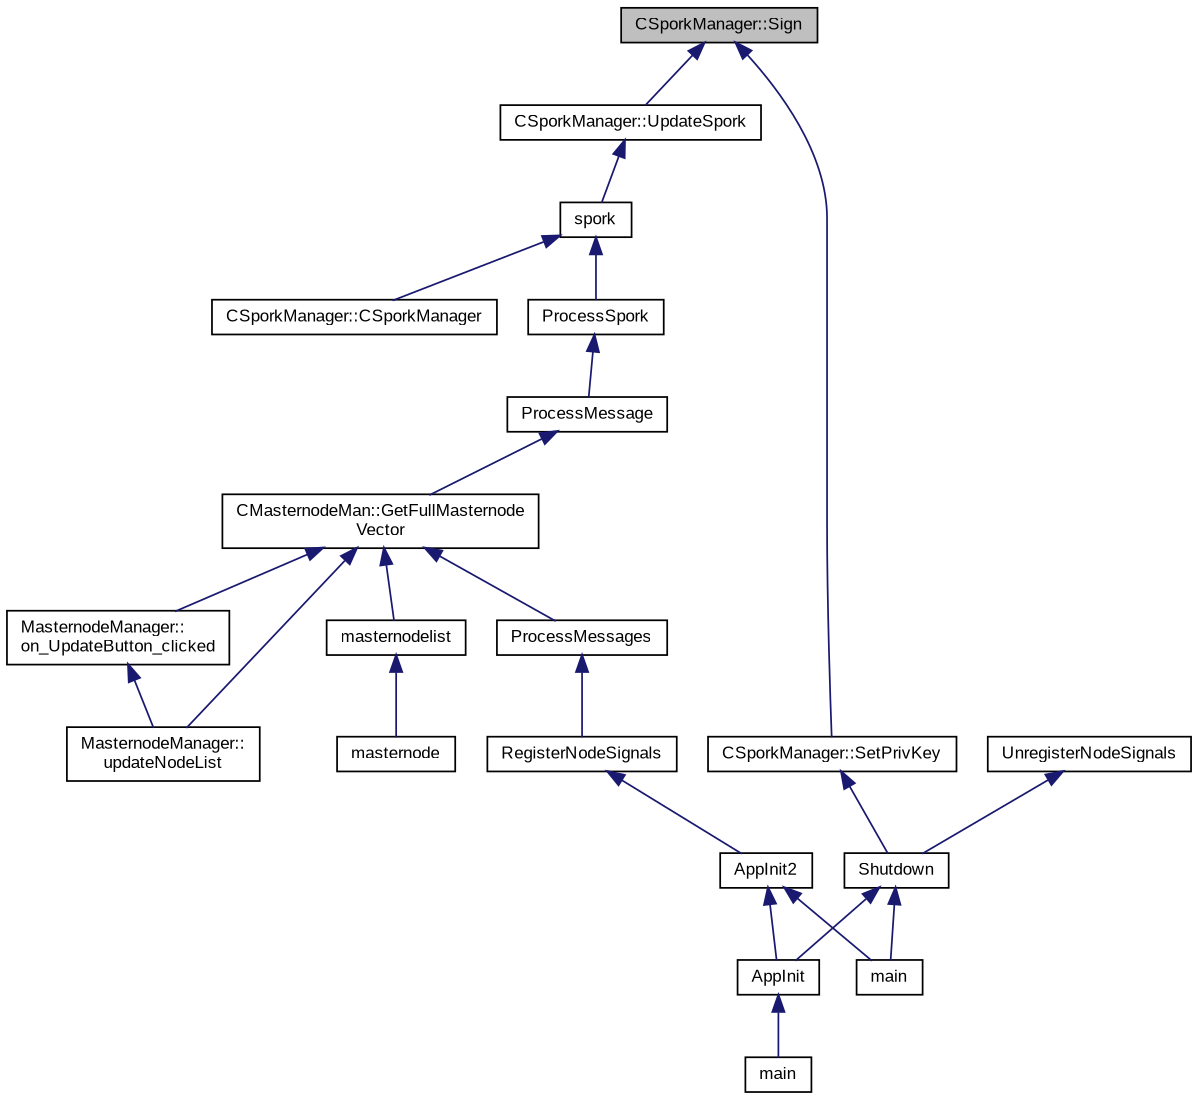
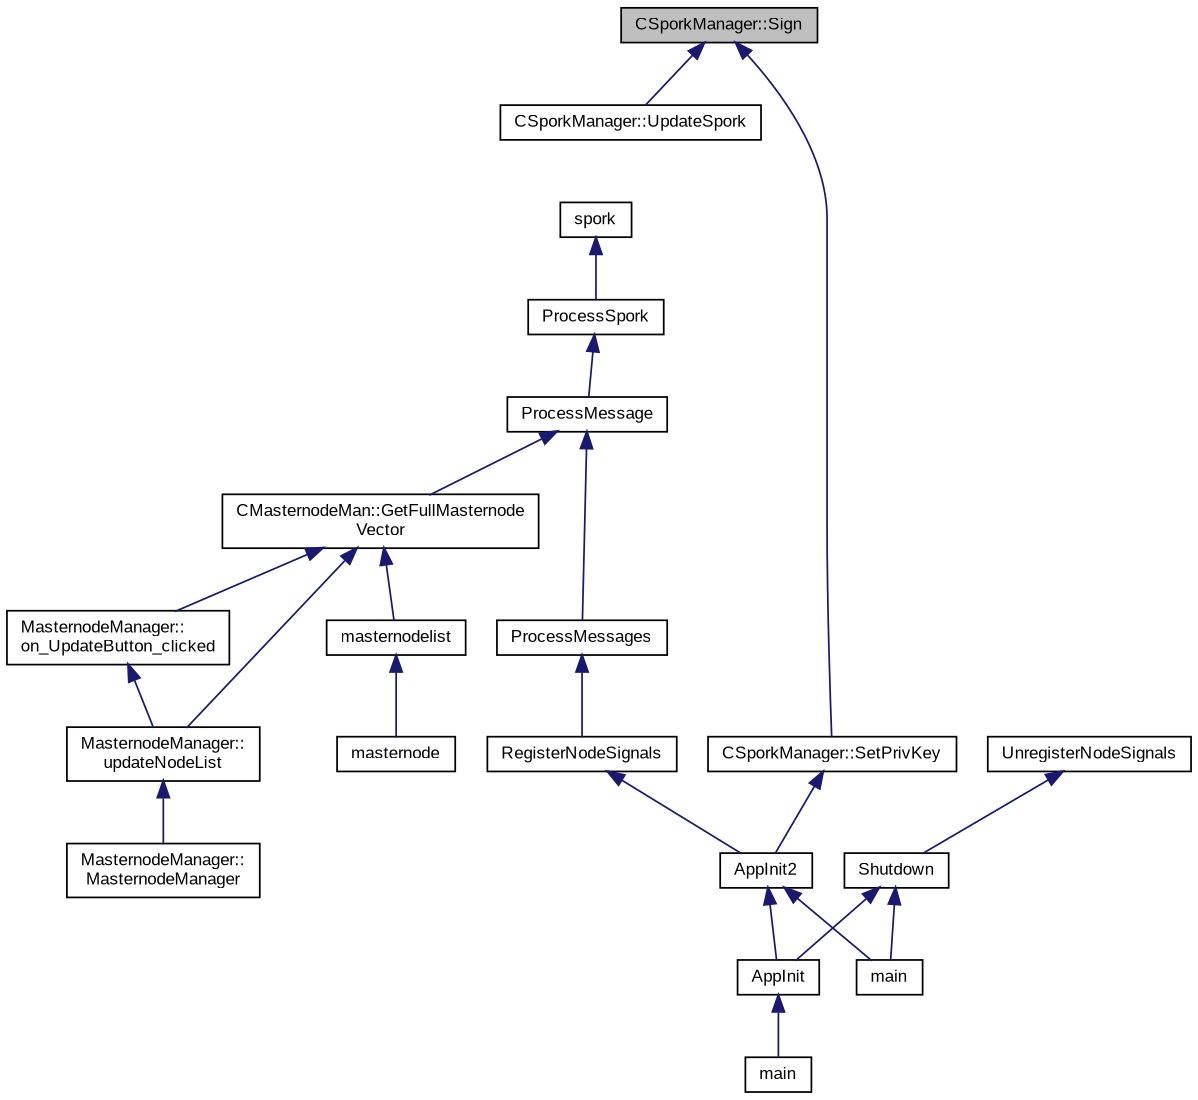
edge "spork" -> "CSporkManager::UpdateSpork": removed
node "CSporkManager::CSporkManager": removed
edge "ProcessMessages" -> "CMasternodeMan::GetFullMasternode Vector": now "ProcessMessages" -> "ProcessMessage"
edge "Shutdown" -> "CSporkManager::SetPrivKey": now "AppInit2" -> "CSporkManager::SetPrivKey"
node "MasternodeManager:: MasternodeManager": added
